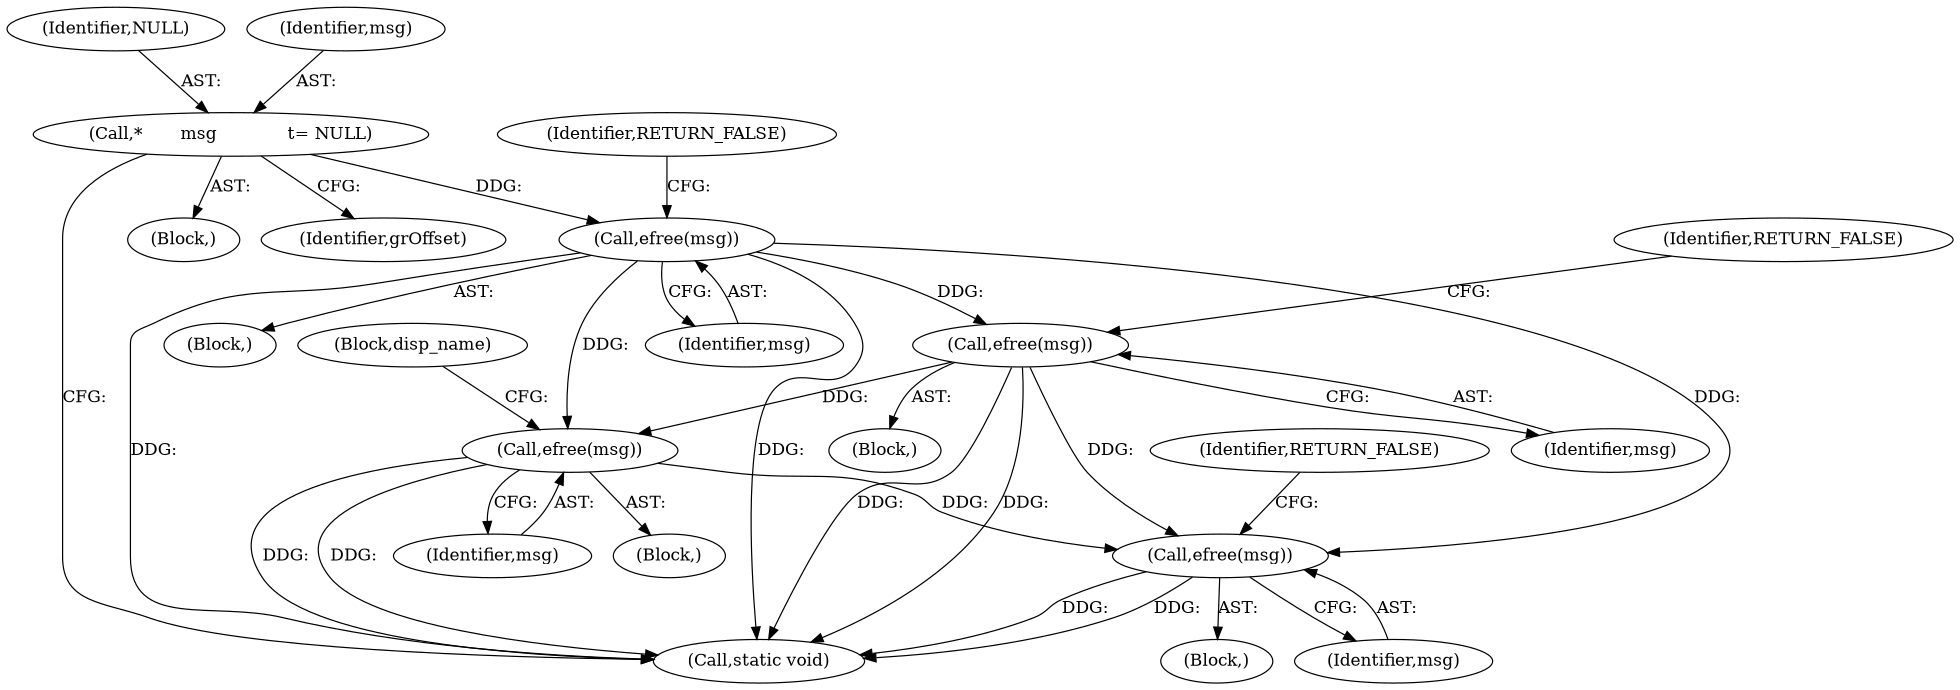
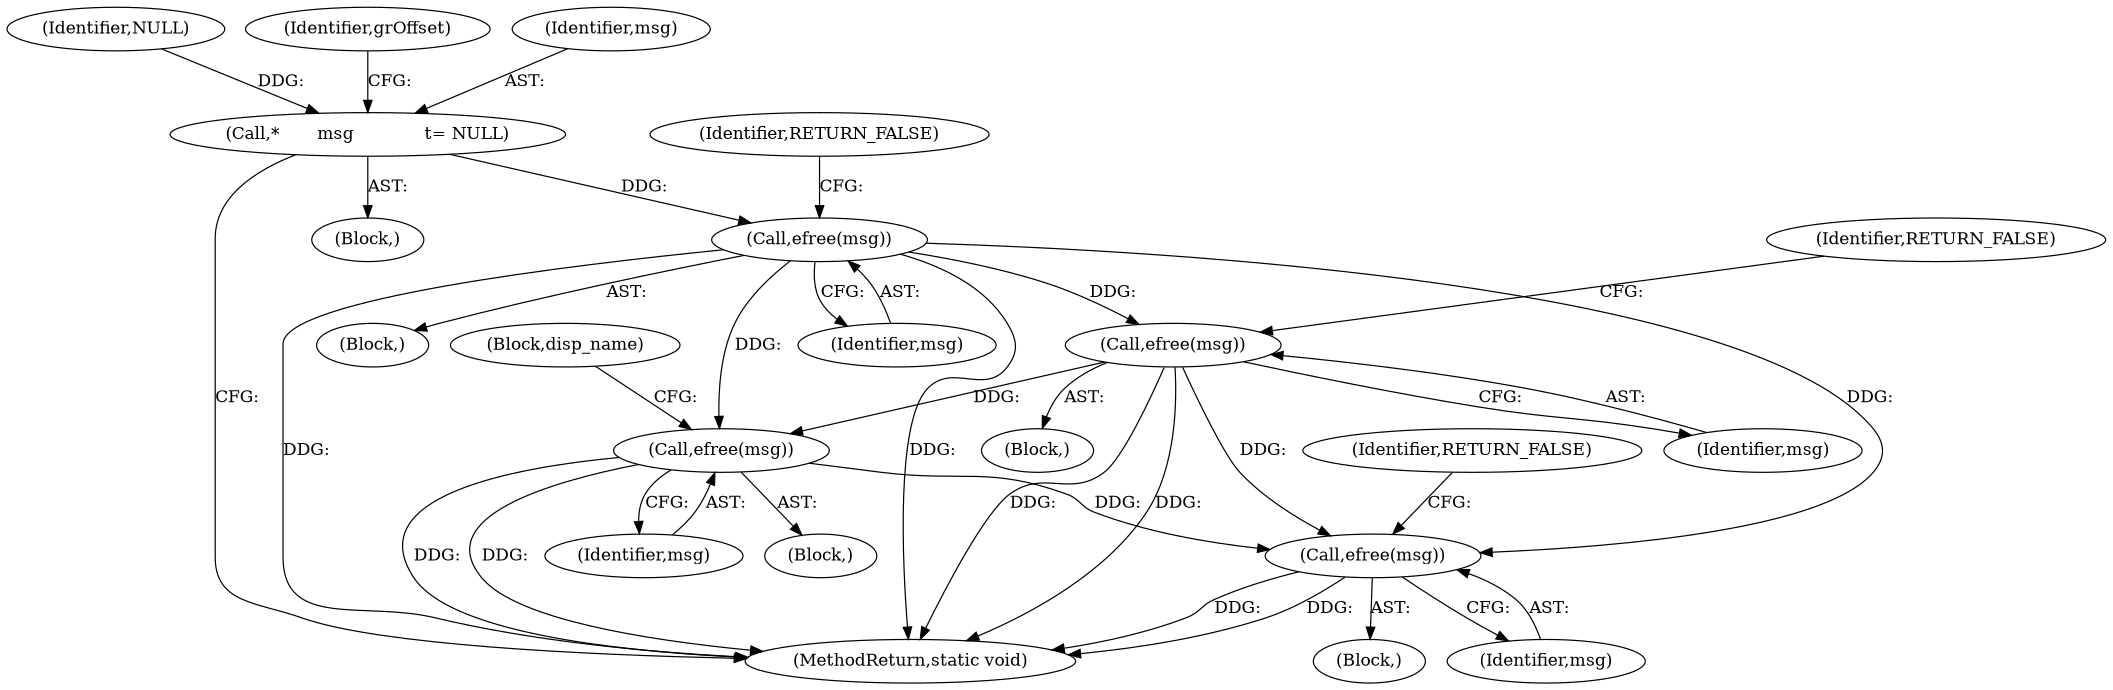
edge "(Identifier,NULL)" -> "(Call,*       msg             t= NULL)": label "AST: " -> "DDG: "
edge "(Call,*       msg             t= NULL)" -> "(Identifier,grOffset)": reversed
node "(Call,static void)": label "(Call,static void)" -> "(MethodReturn,static void)"
